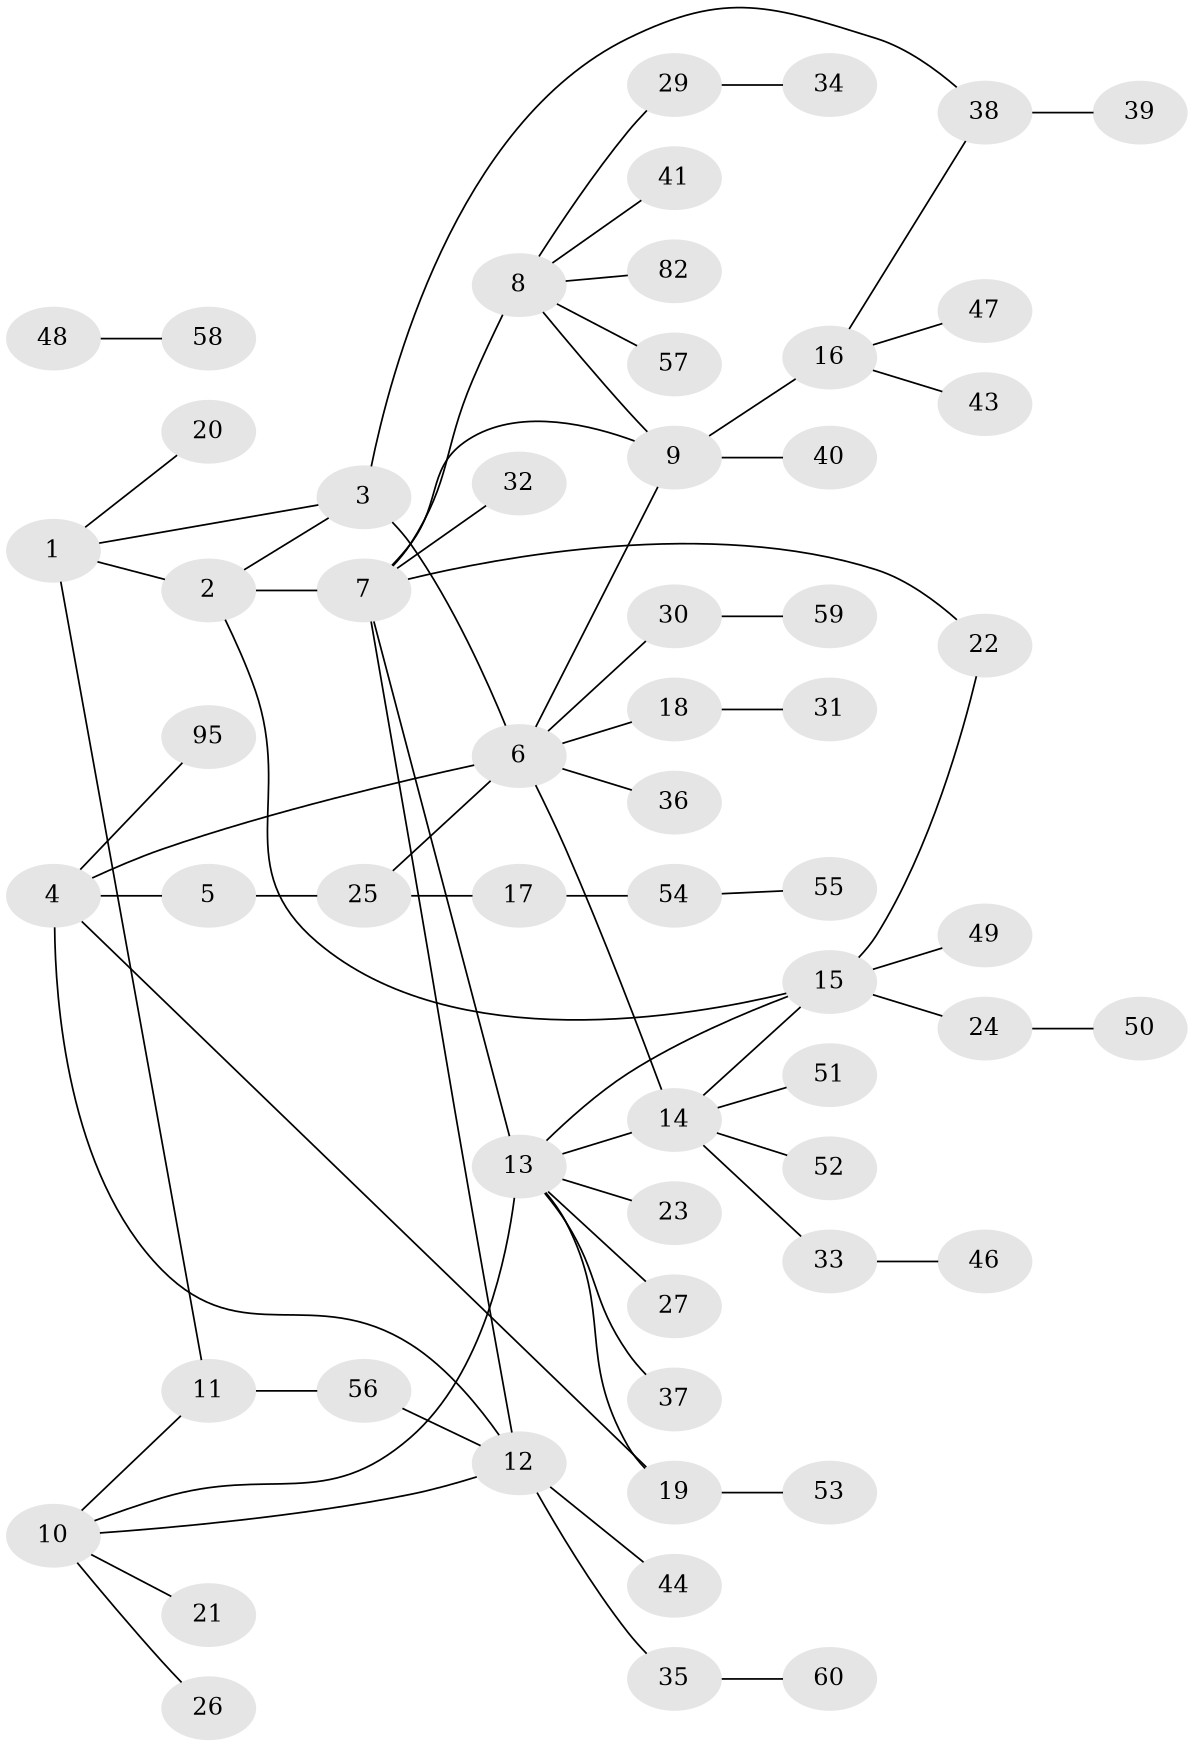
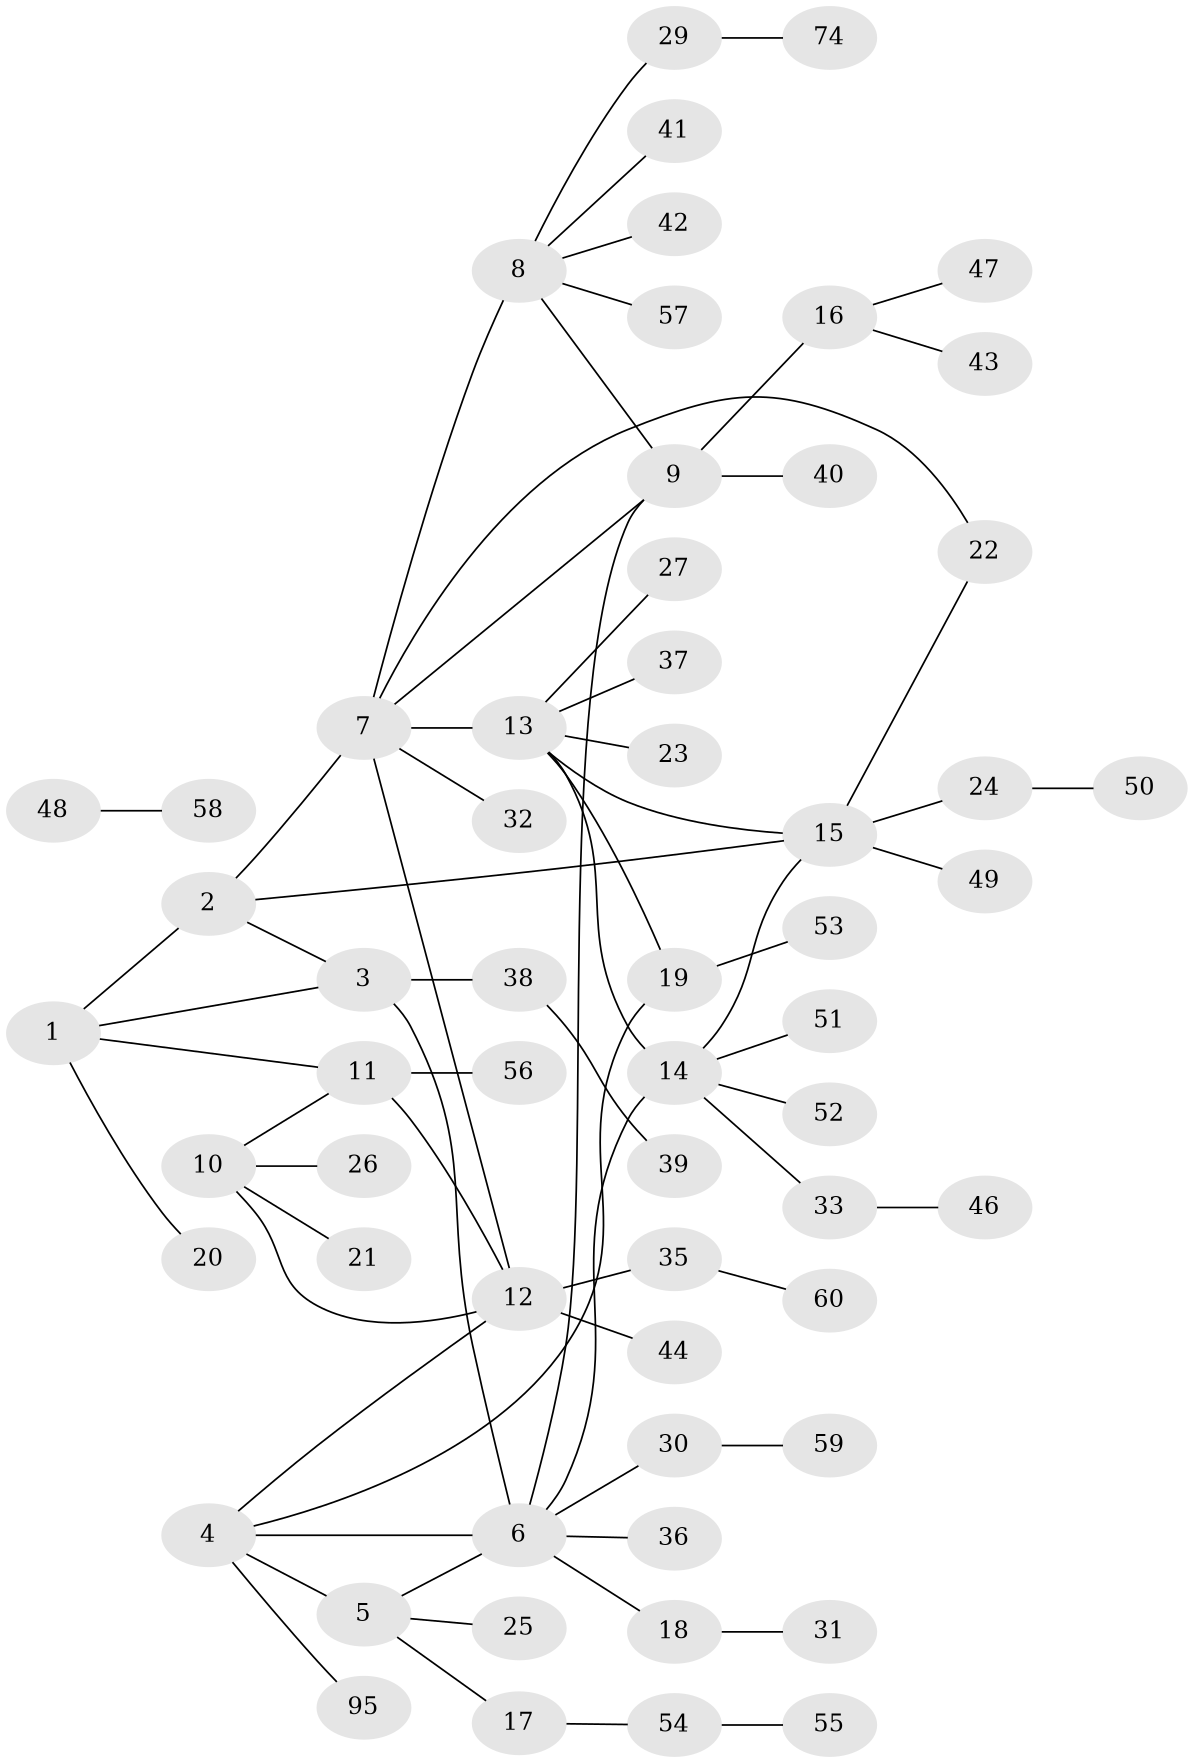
node "34": label "34" -> "74"
edge "38" -- "16": removed
node "82": label "82" -> "42"
edge "6" -- "25": now "6" -- "5"
edge "25" -- "17": now "5" -- "17"
edge "56" -- "12": now "11" -- "12"
edge "13" -- "10": removed
